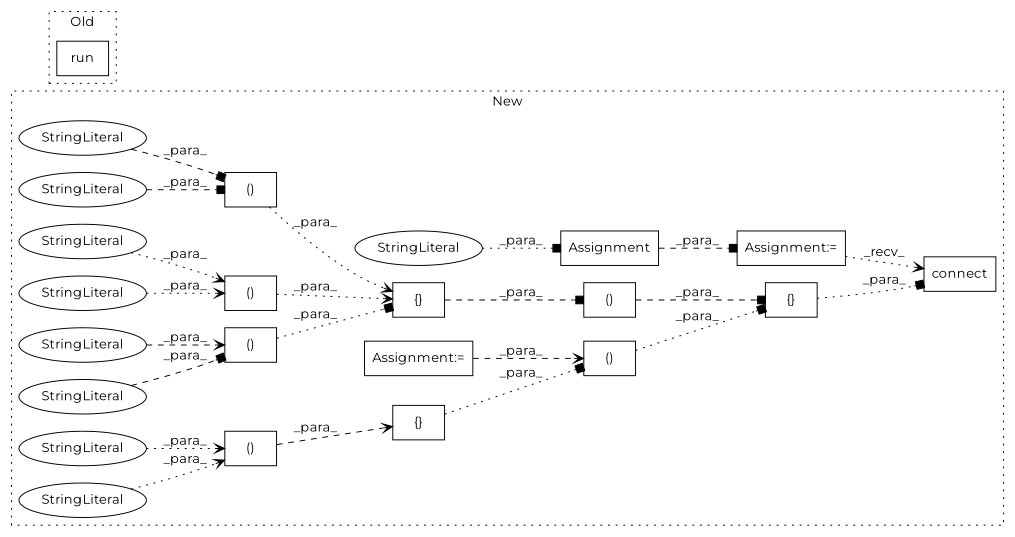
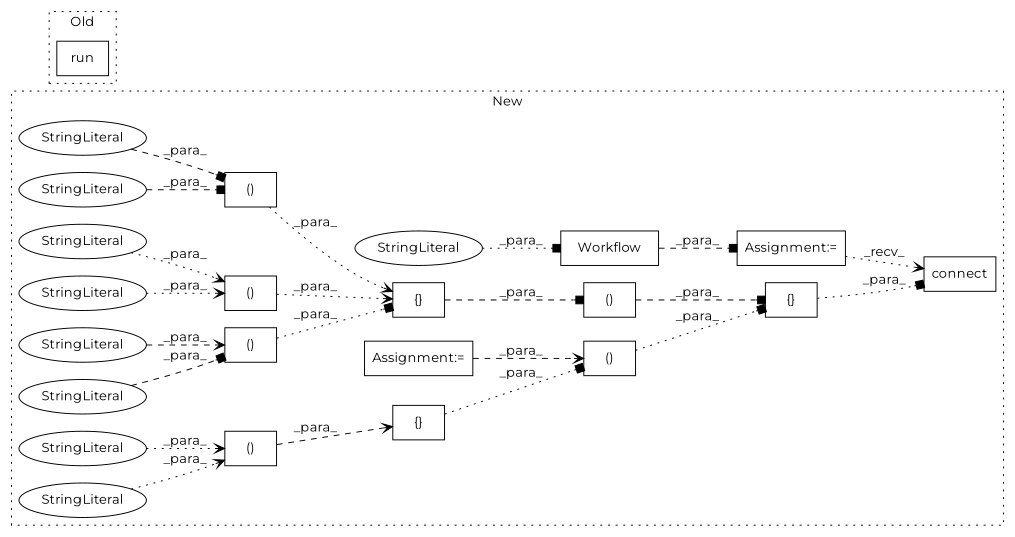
node "Assignment": label "Assignment" -> "Workflow"
